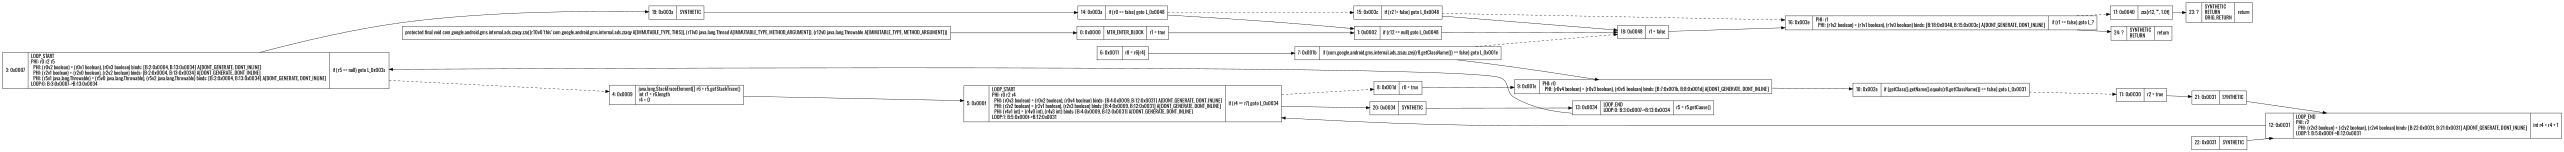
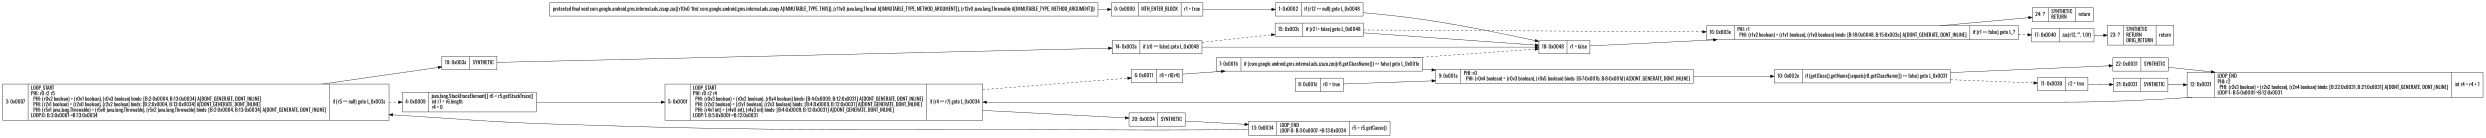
edge "14: 0x003a" -> "1: 0x0002": now "14: 0x003a" -> "18: 0x0048"
edge "10: 0x002e" -> "22: 0x0031": added
edge "5: 0x000f" -> "8: 0x001d": now "5: 0x000f" -> "6: 0x0011"
